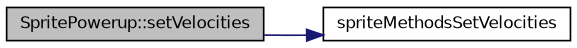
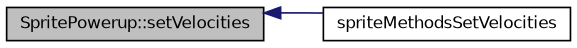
edge "SpritePowerup::setVelocities" -> "spriteMethodsSetVelocities": reversed
